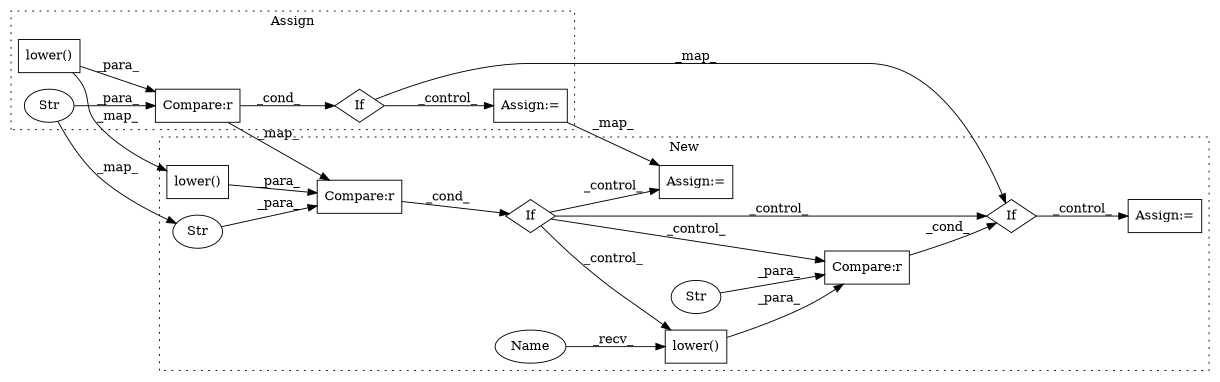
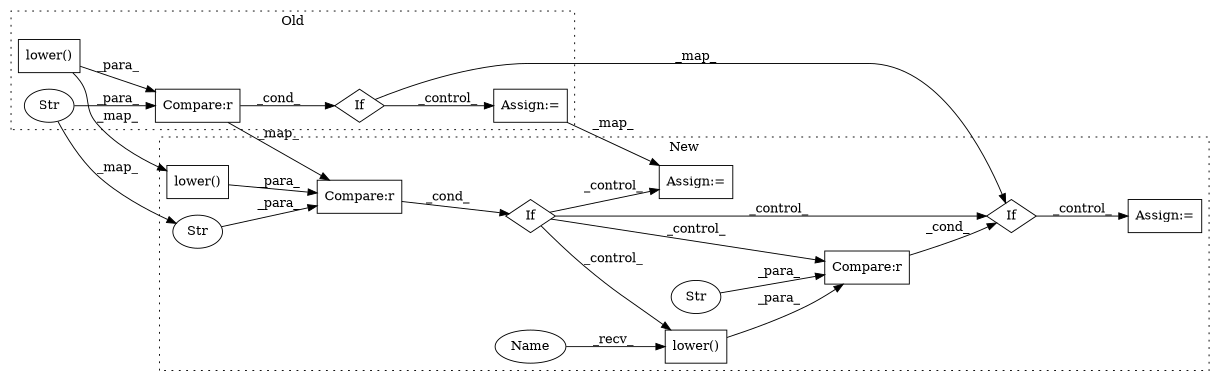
cluster "Assign": label "Assign" -> "Old"
